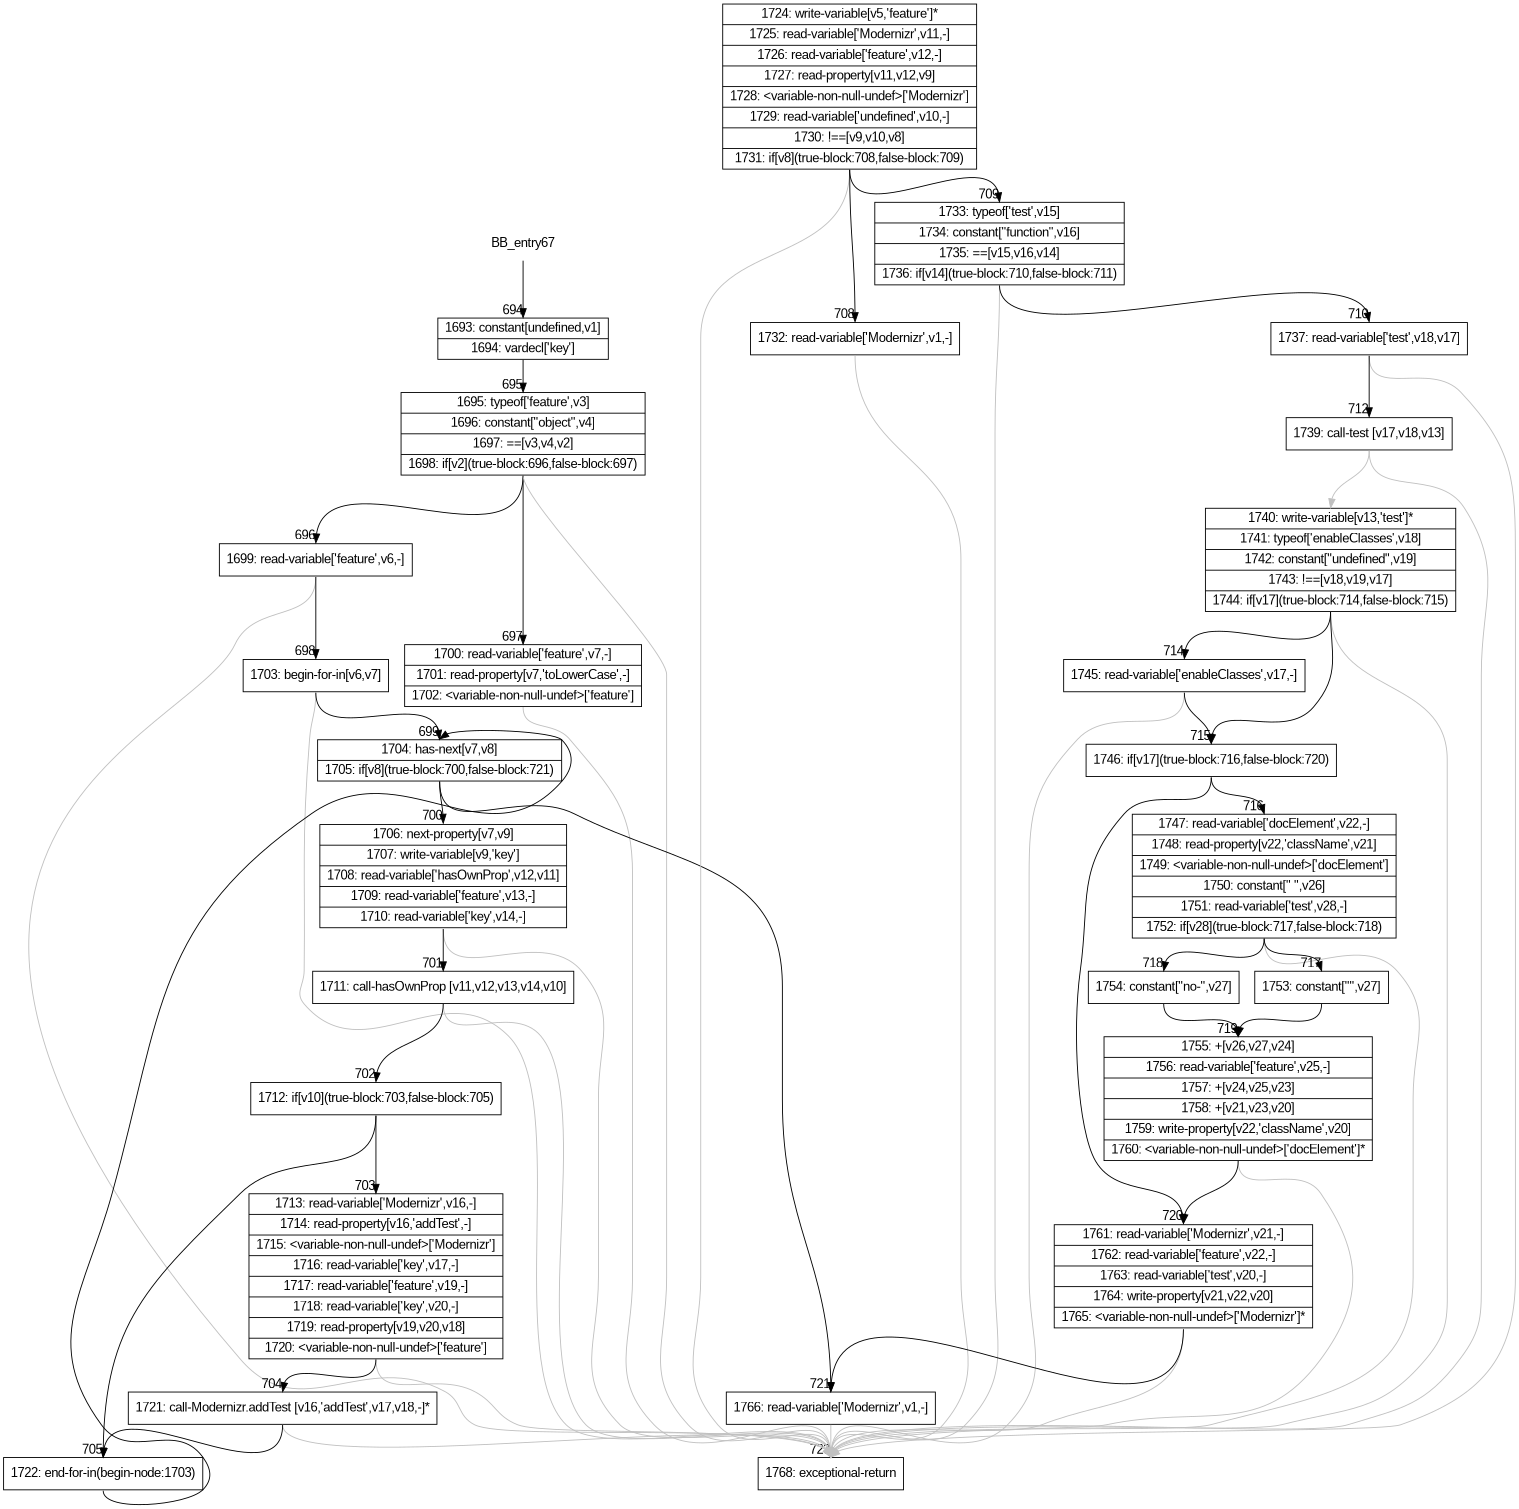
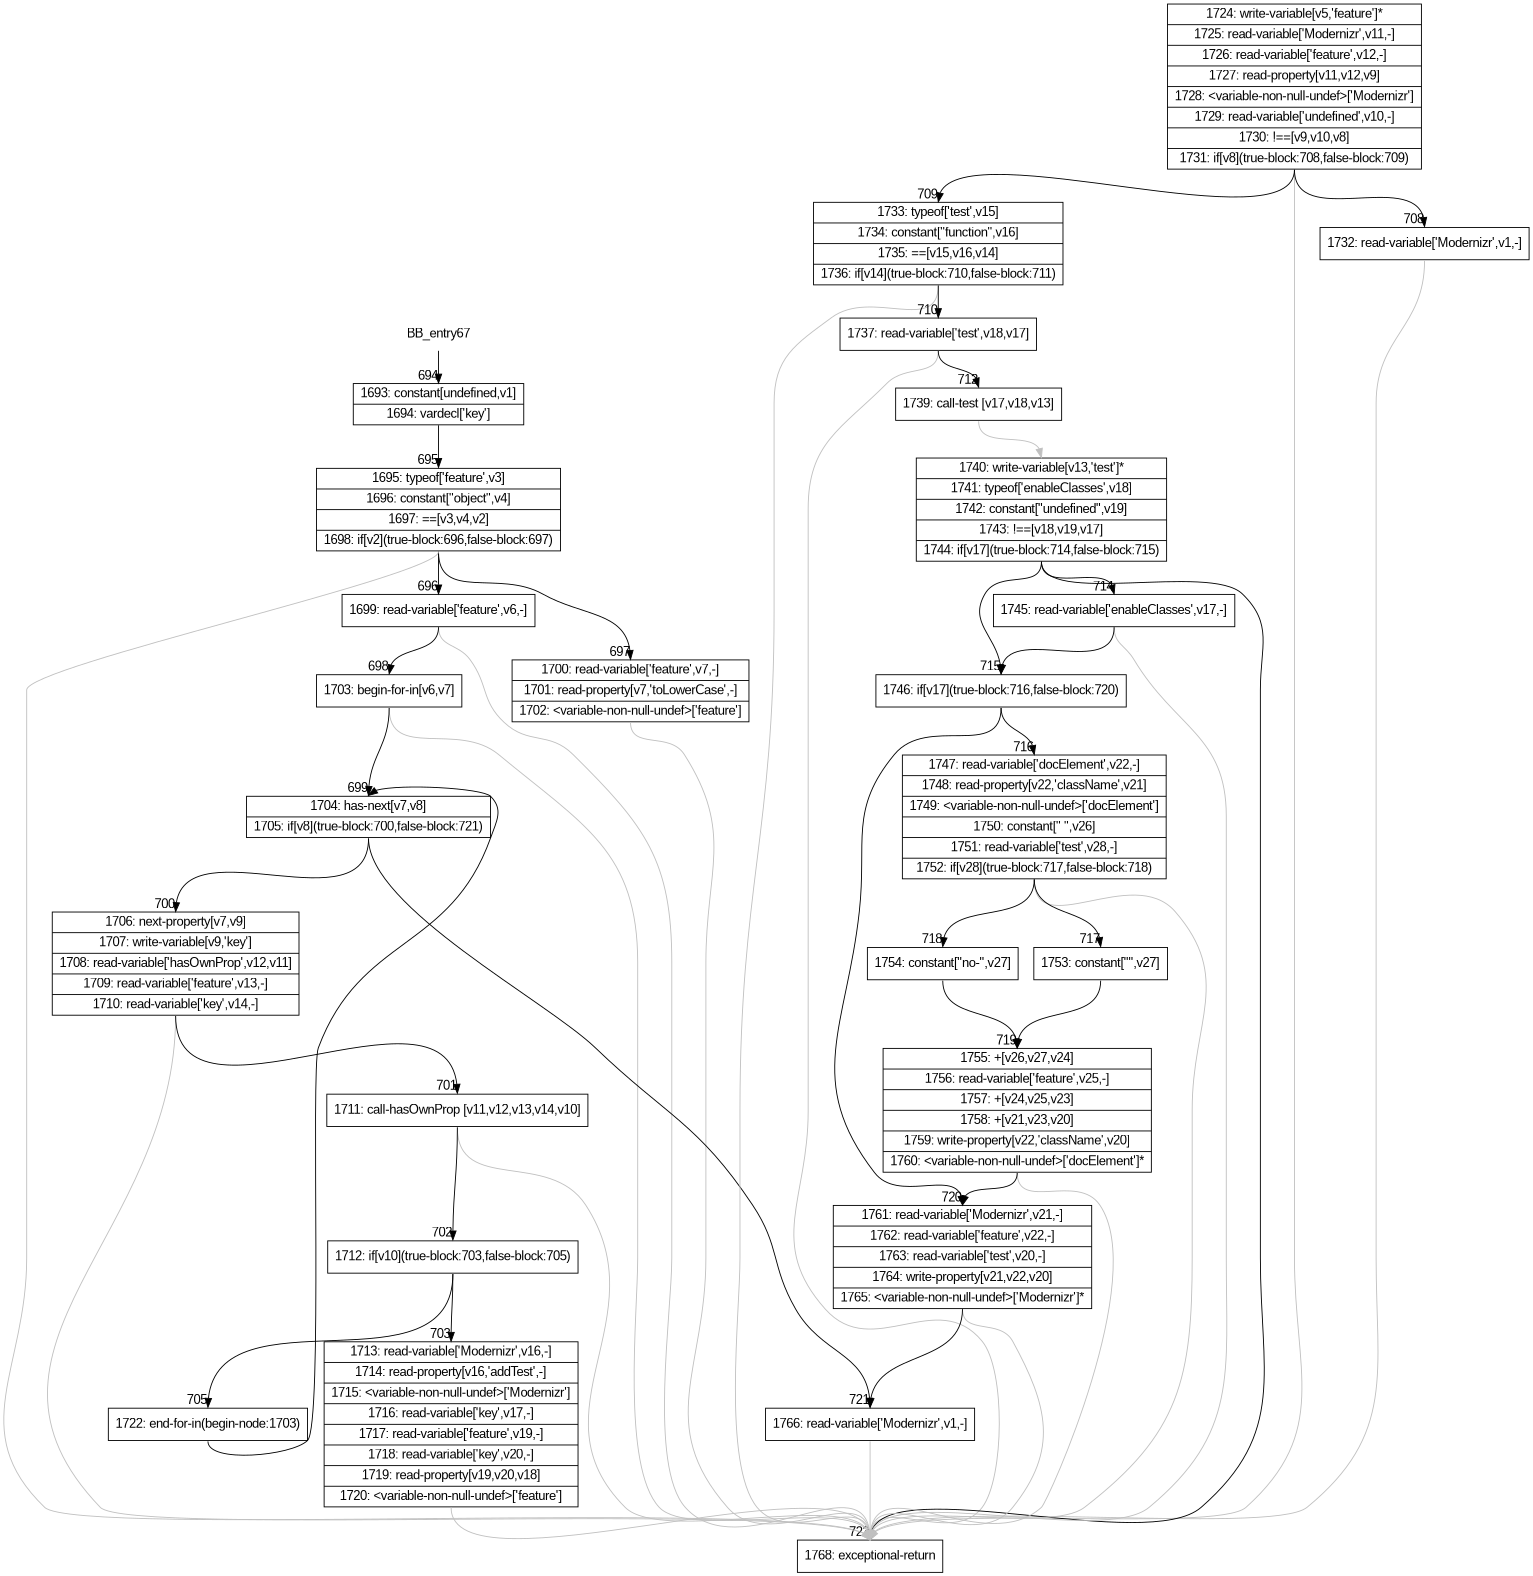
edge "1739: call-test [v17,v18,v13]" -> "1768: exceptional-return": removed
edge "1740: write-variable[v13,'test']*" -> "1768: exceptional-return": color gray -> black
node "1721: call-Modernizr.addTest [v16,'addTest',v17,v18,-]*": removed
